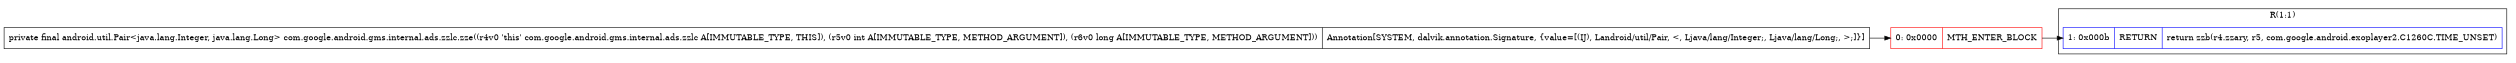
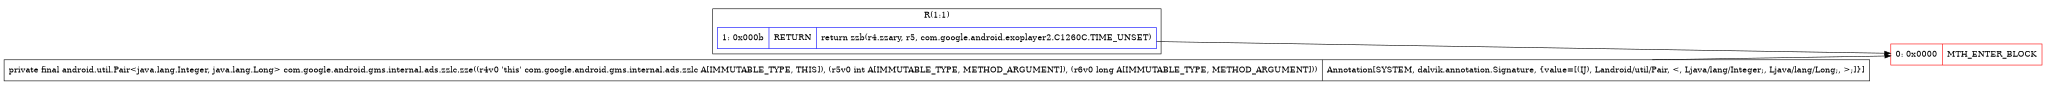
edge "0: 0x0000" -> "1: 0x000b": reversed
